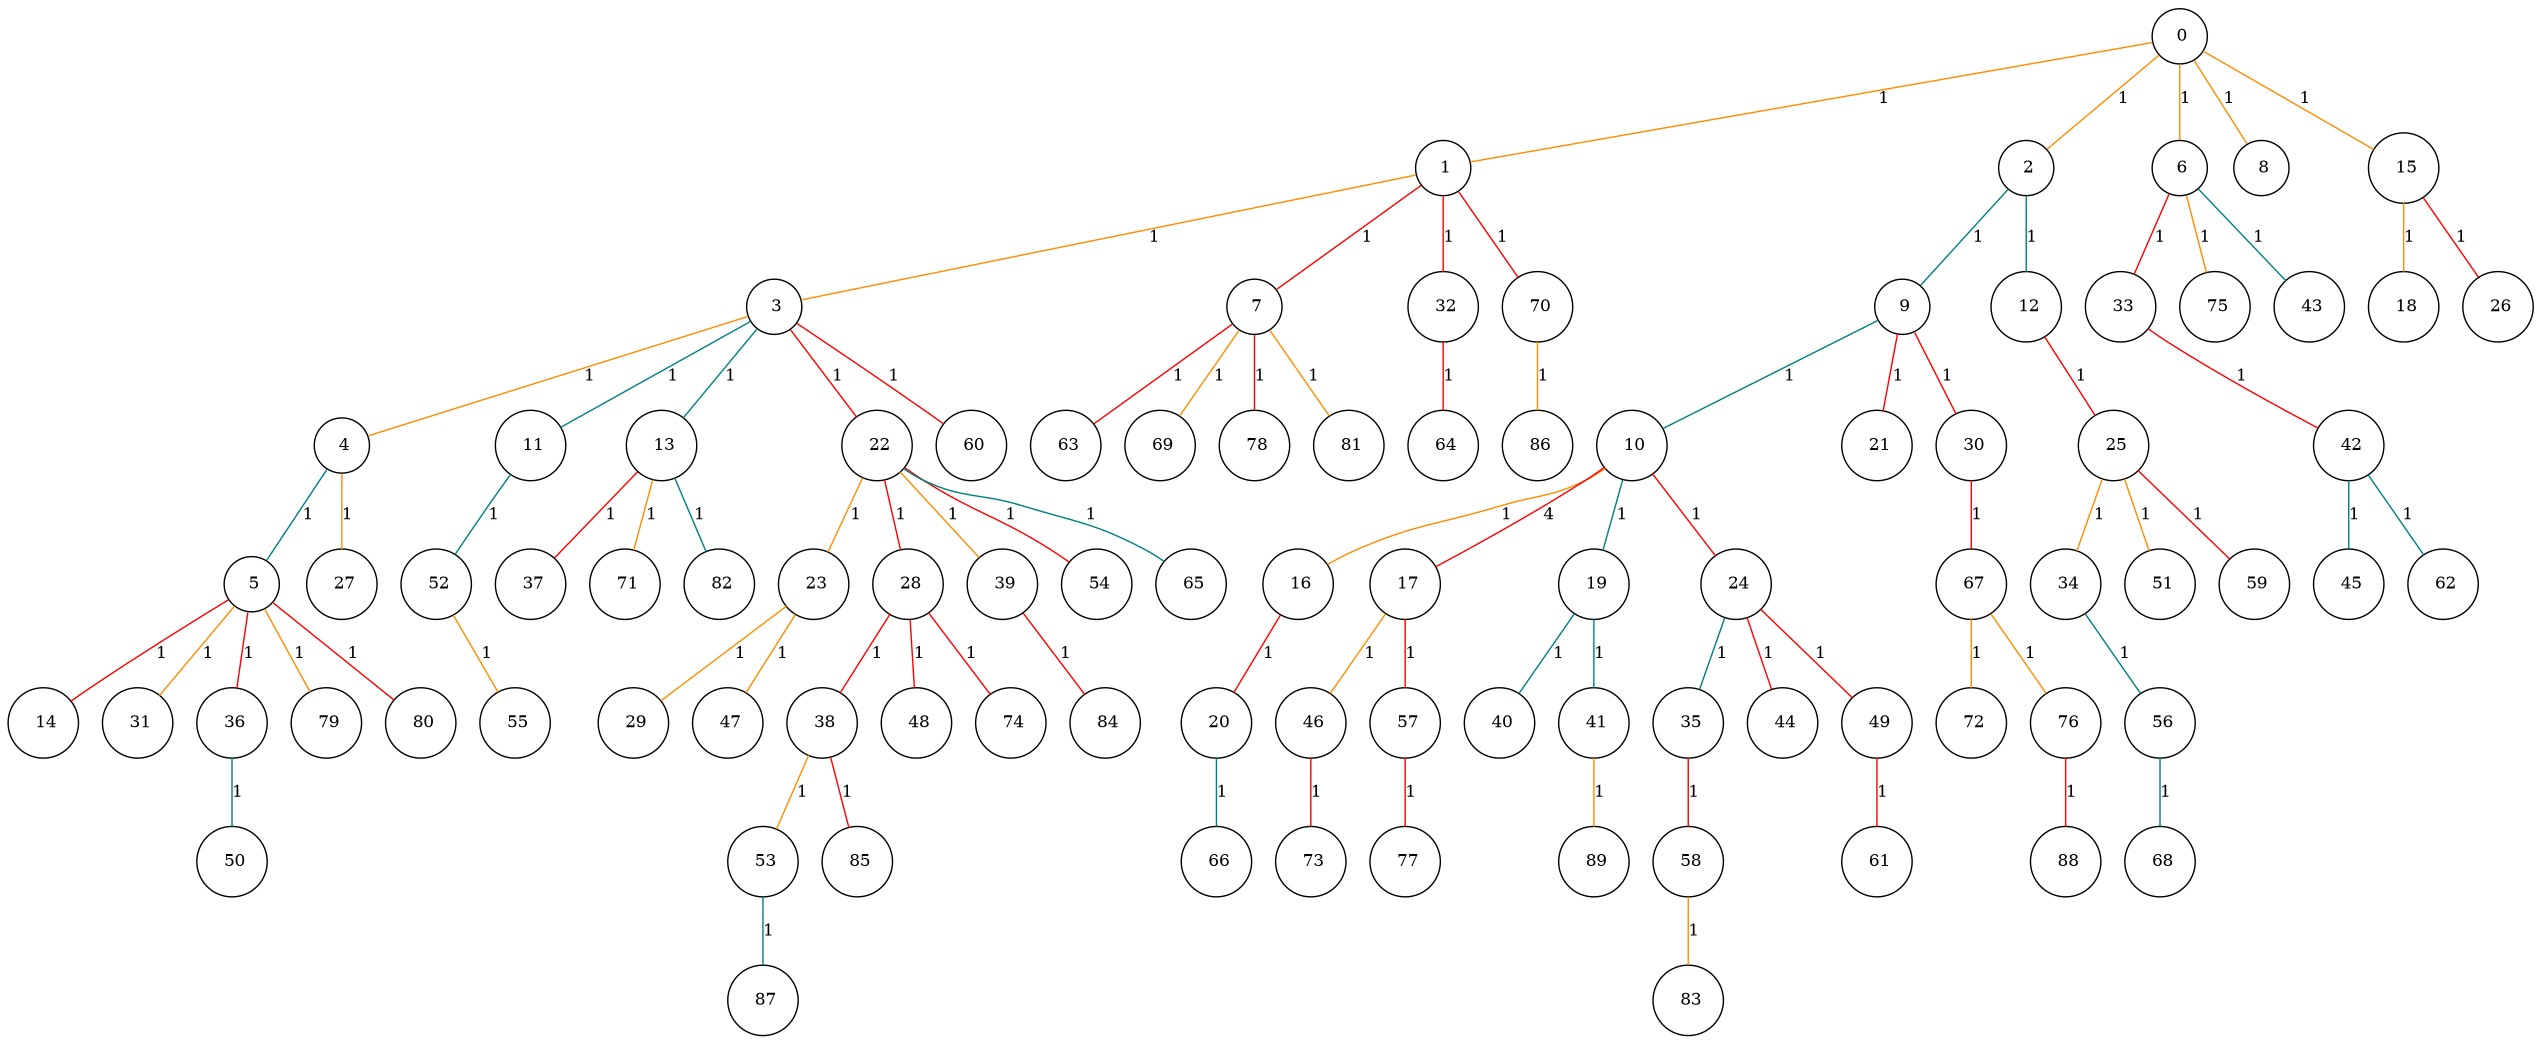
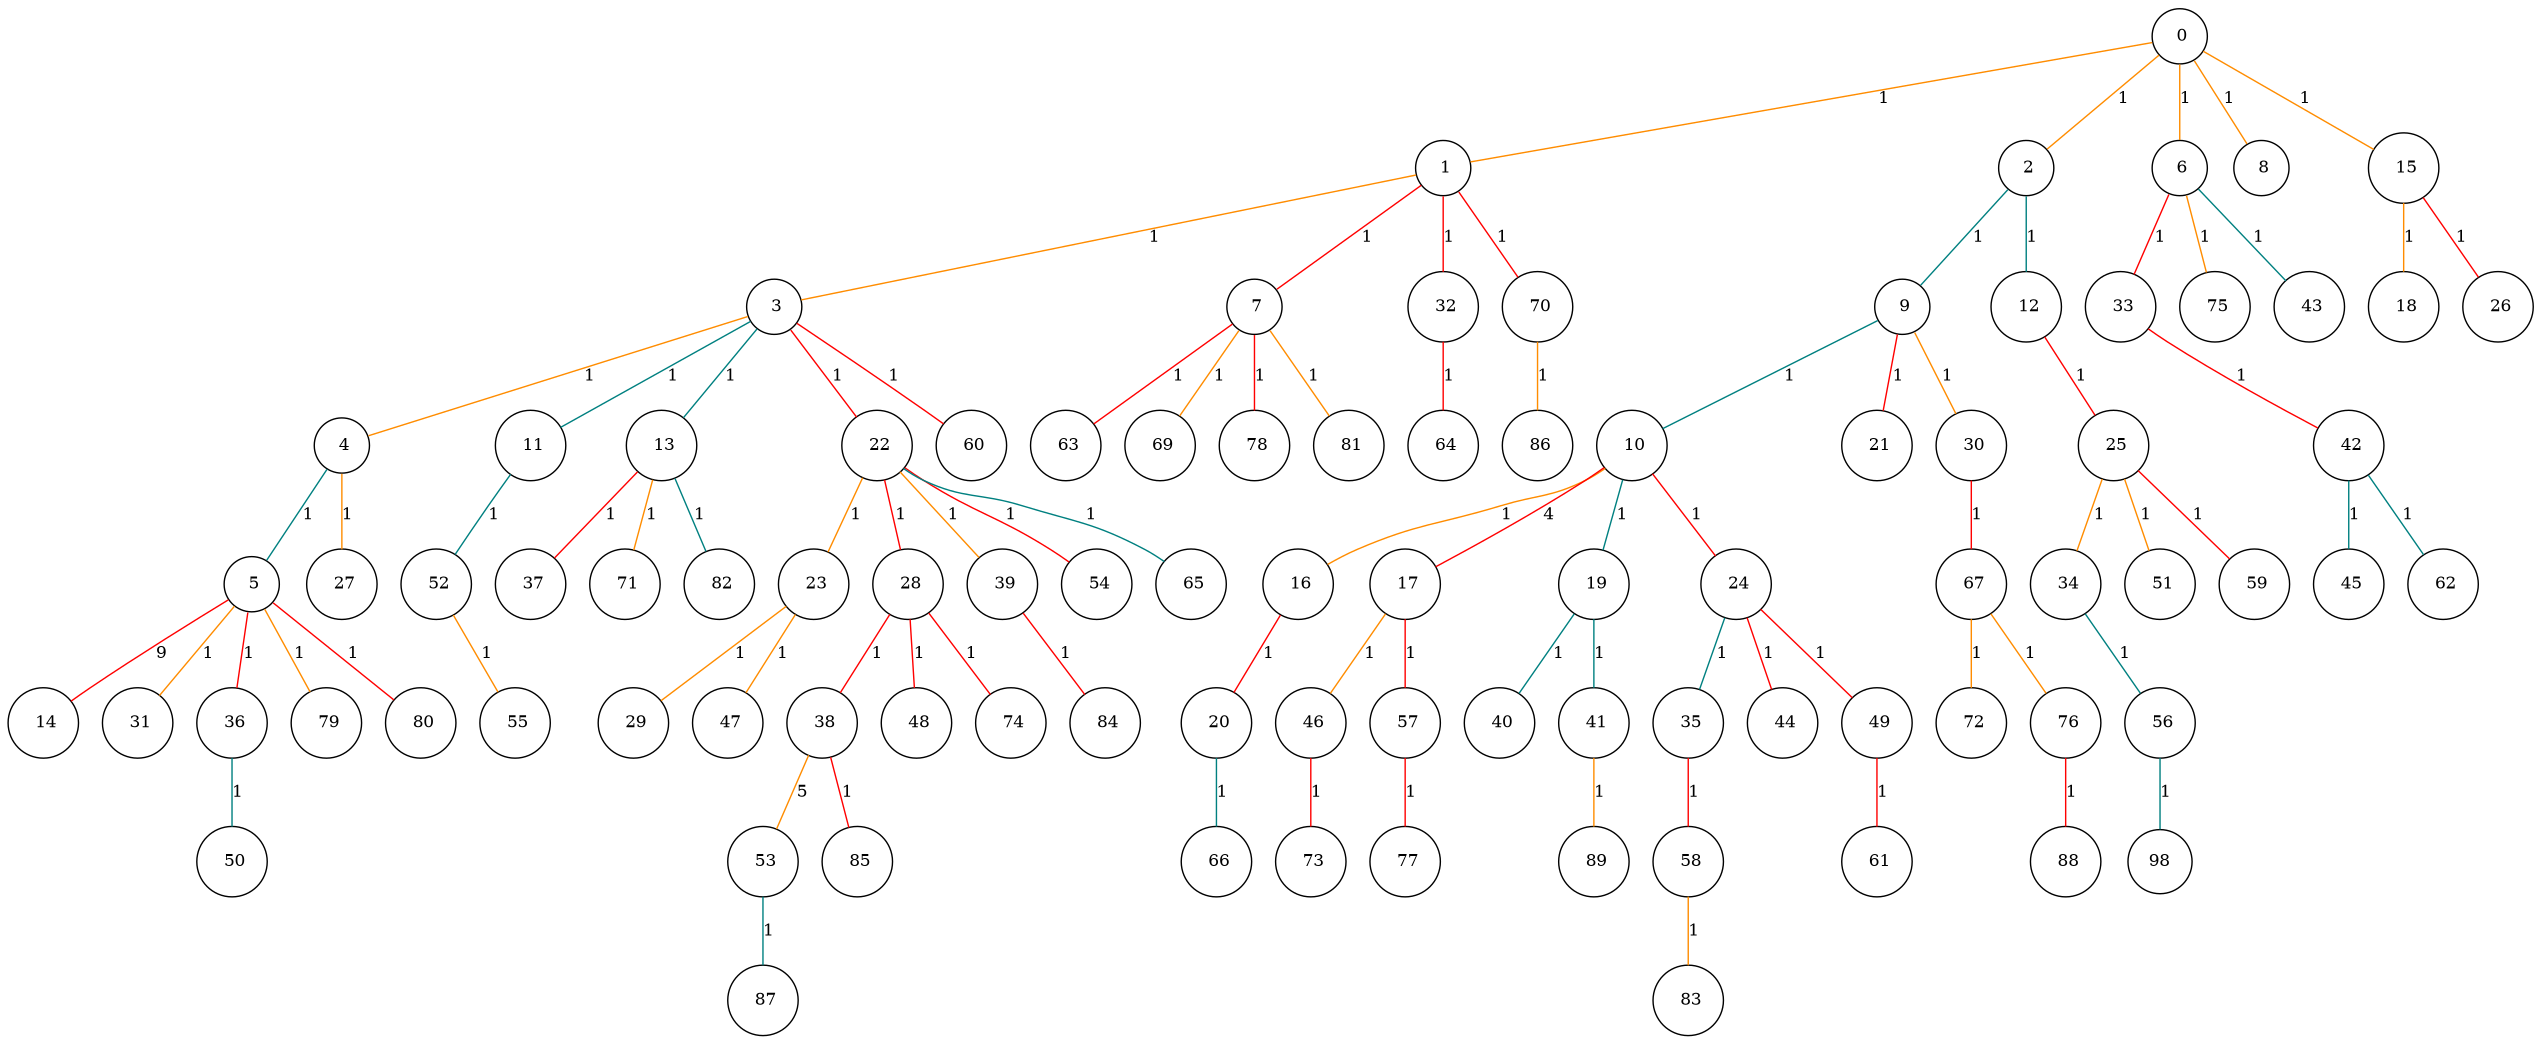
edge "9" -- "30": color red -> darkorange
edge "5" -- "14": label "1" -> "9"
edge "38" -- "53": label "1" -> "5"
node "68": label "68" -> "98"
